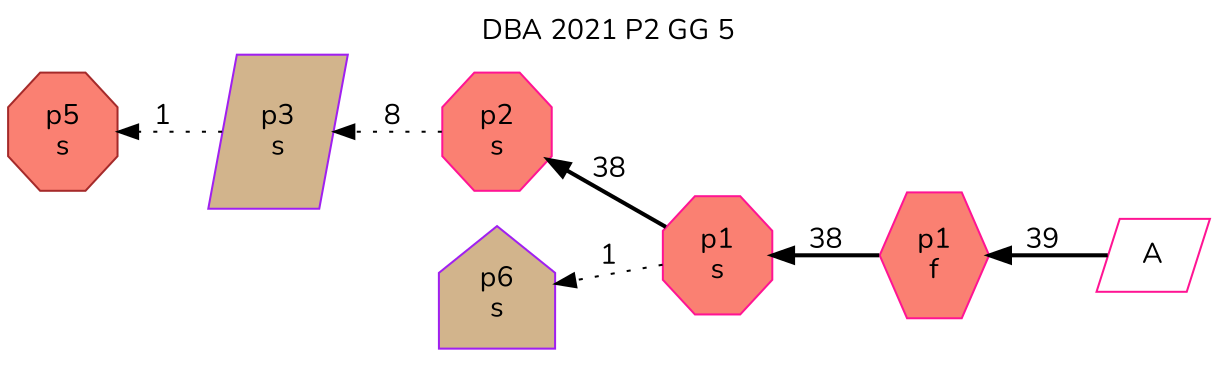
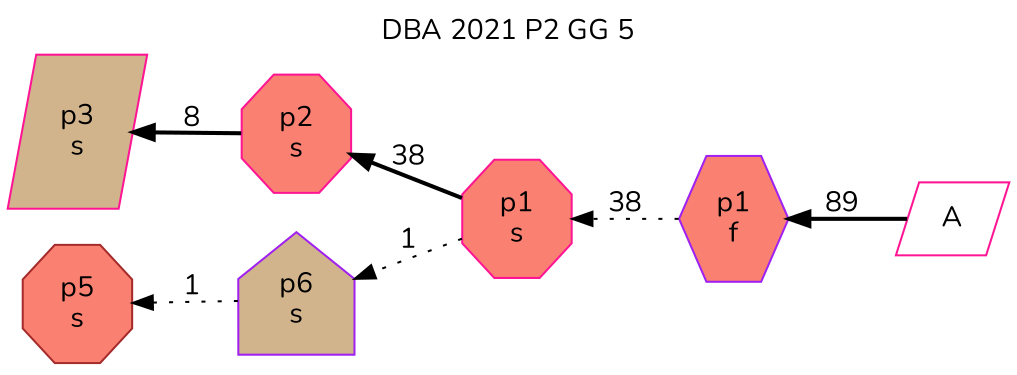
edge "p3 s" -> "p5 s": now "p6 s" -> "p5 s"
node "p3 s": color purple -> deeppink
edge "p2 s" -> "p3 s": style dotted -> bold
edge "A" -> "p1 f": label "39" -> "89"
edge "p1 f" -> "p1 s": style bold -> dotted
node "p1 f": color deeppink -> purple
